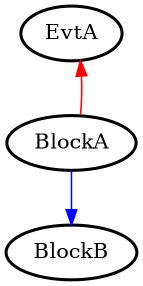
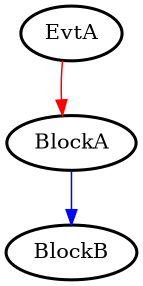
edge "BlockA" -> "EvtA": reversed
